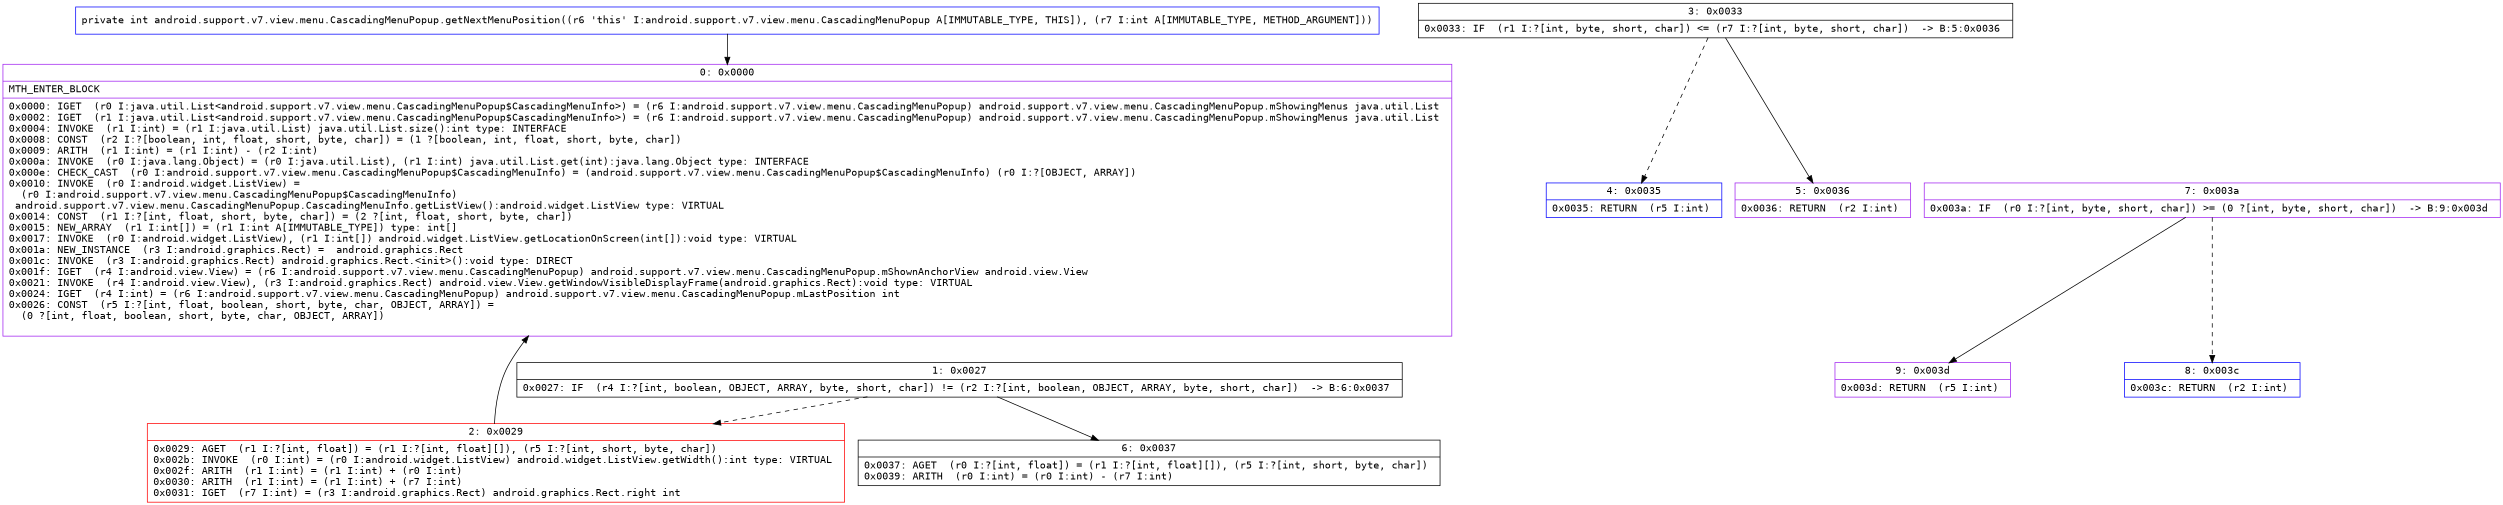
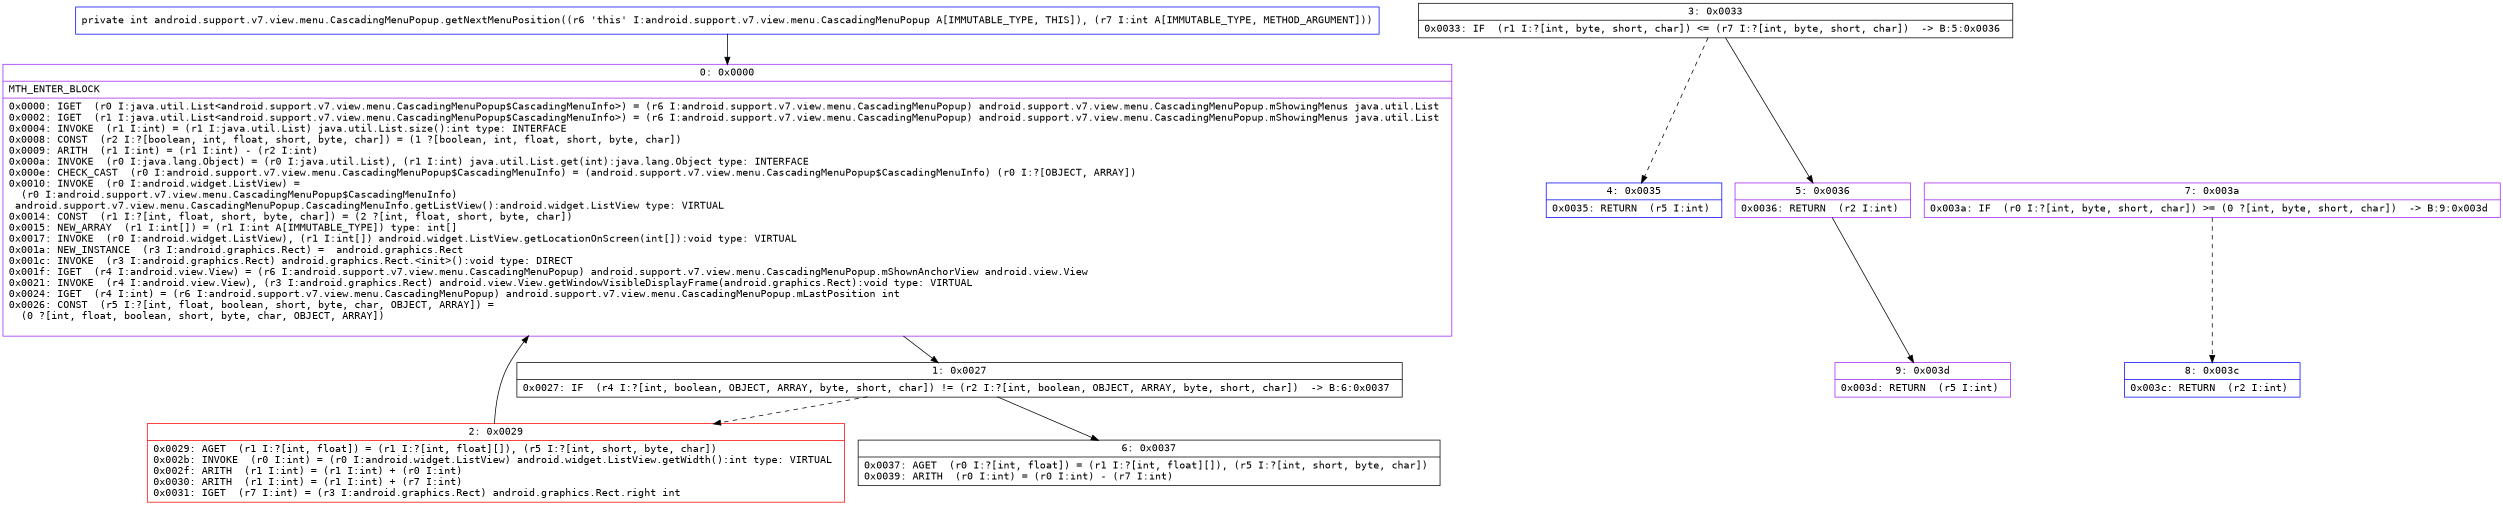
edge "7: 0x003a" -> "9: 0x003d": now "5: 0x0036" -> "9: 0x003d"
edge "0: 0x0000" -> "1: 0x0027": added
